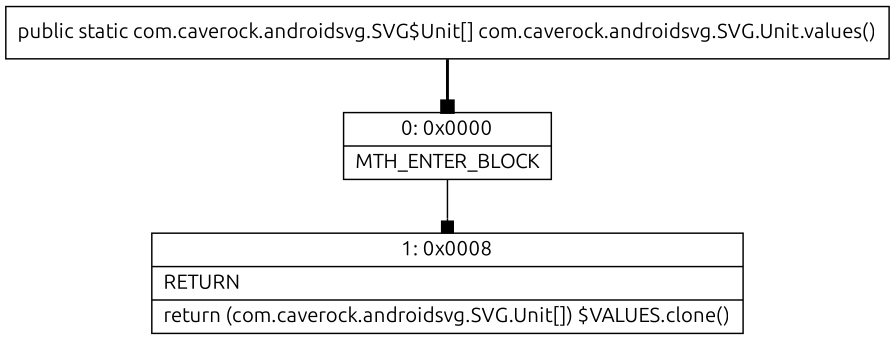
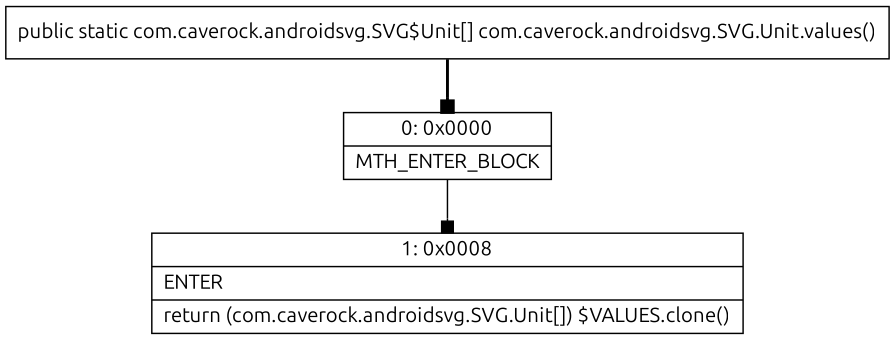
node "1: 0x0008": text "RETURN" -> "ENTER"
